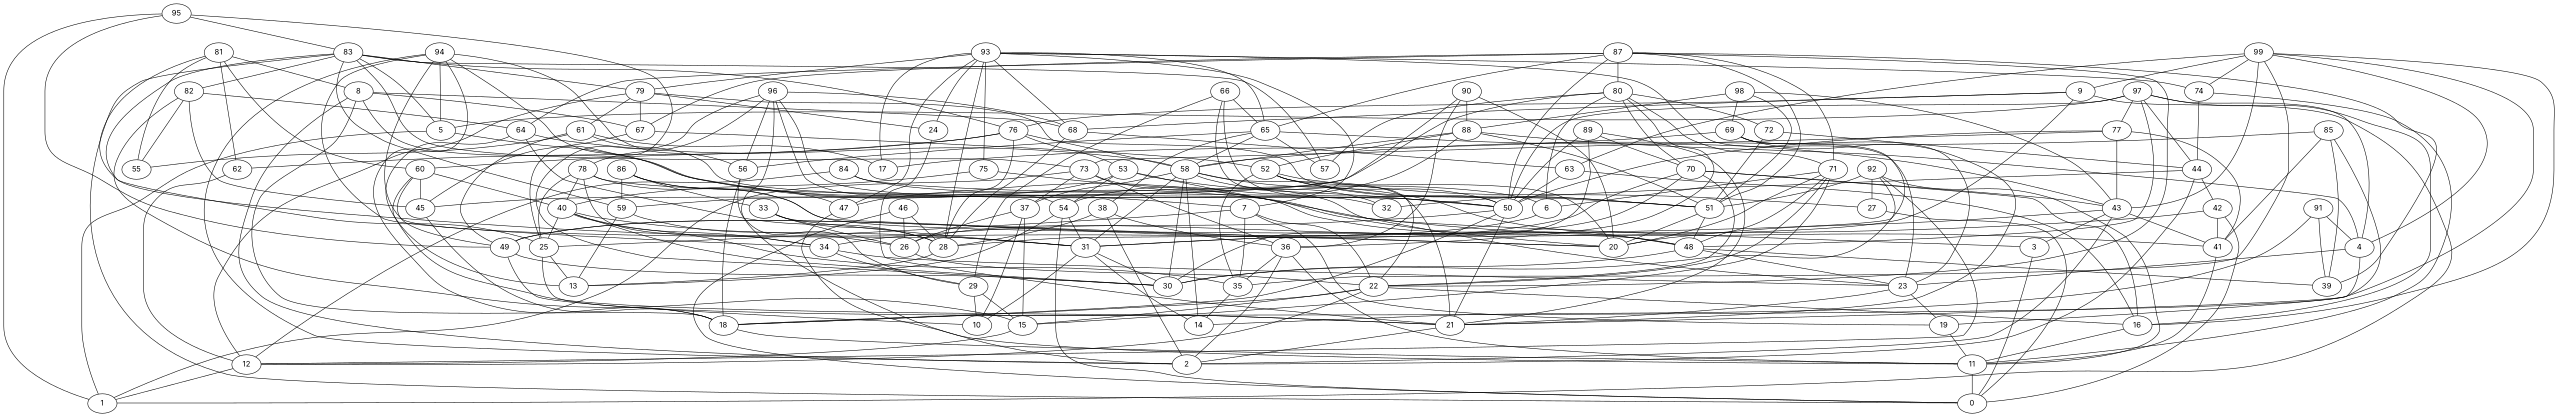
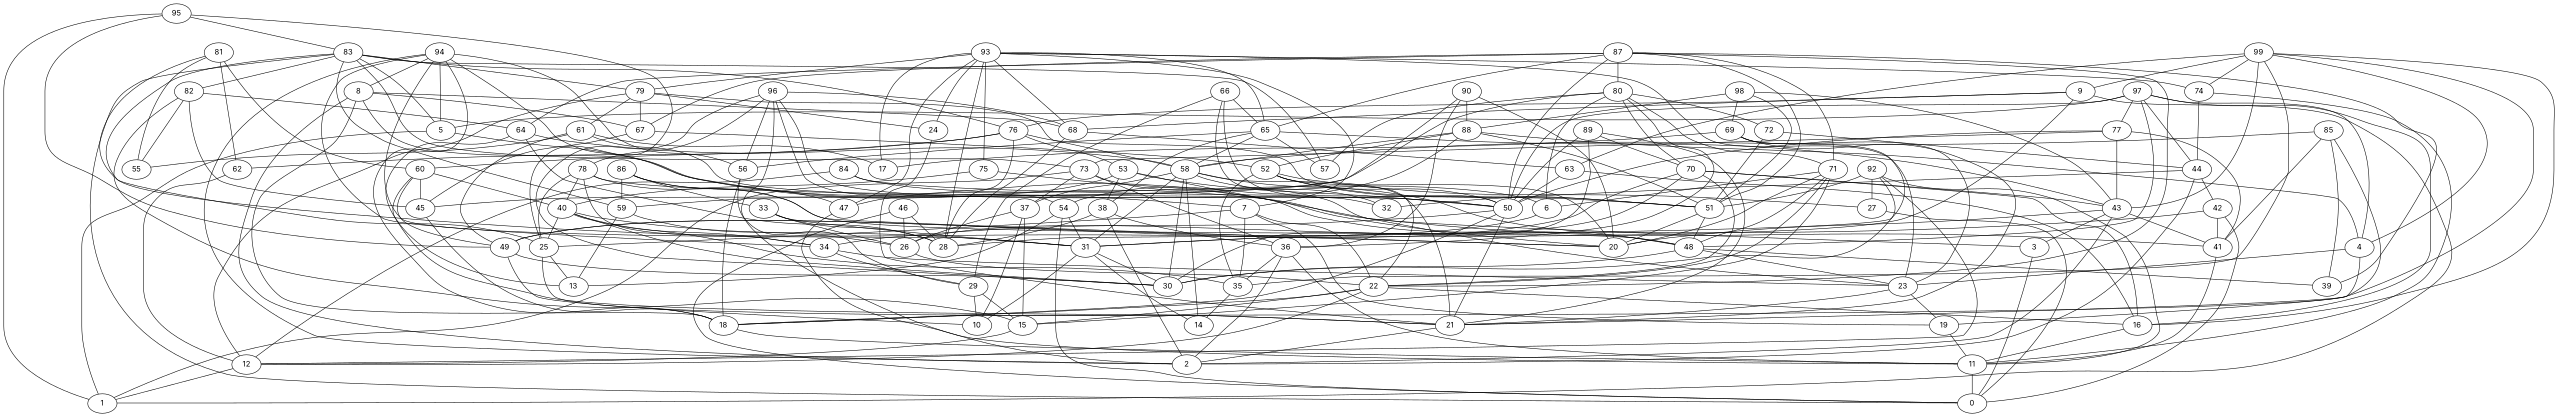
edge "81" -- "8": now "94" -- "8"
edge "53" -- "54": now "53" -- "38"
node "91": removed
edge "28" -- "13": removed
